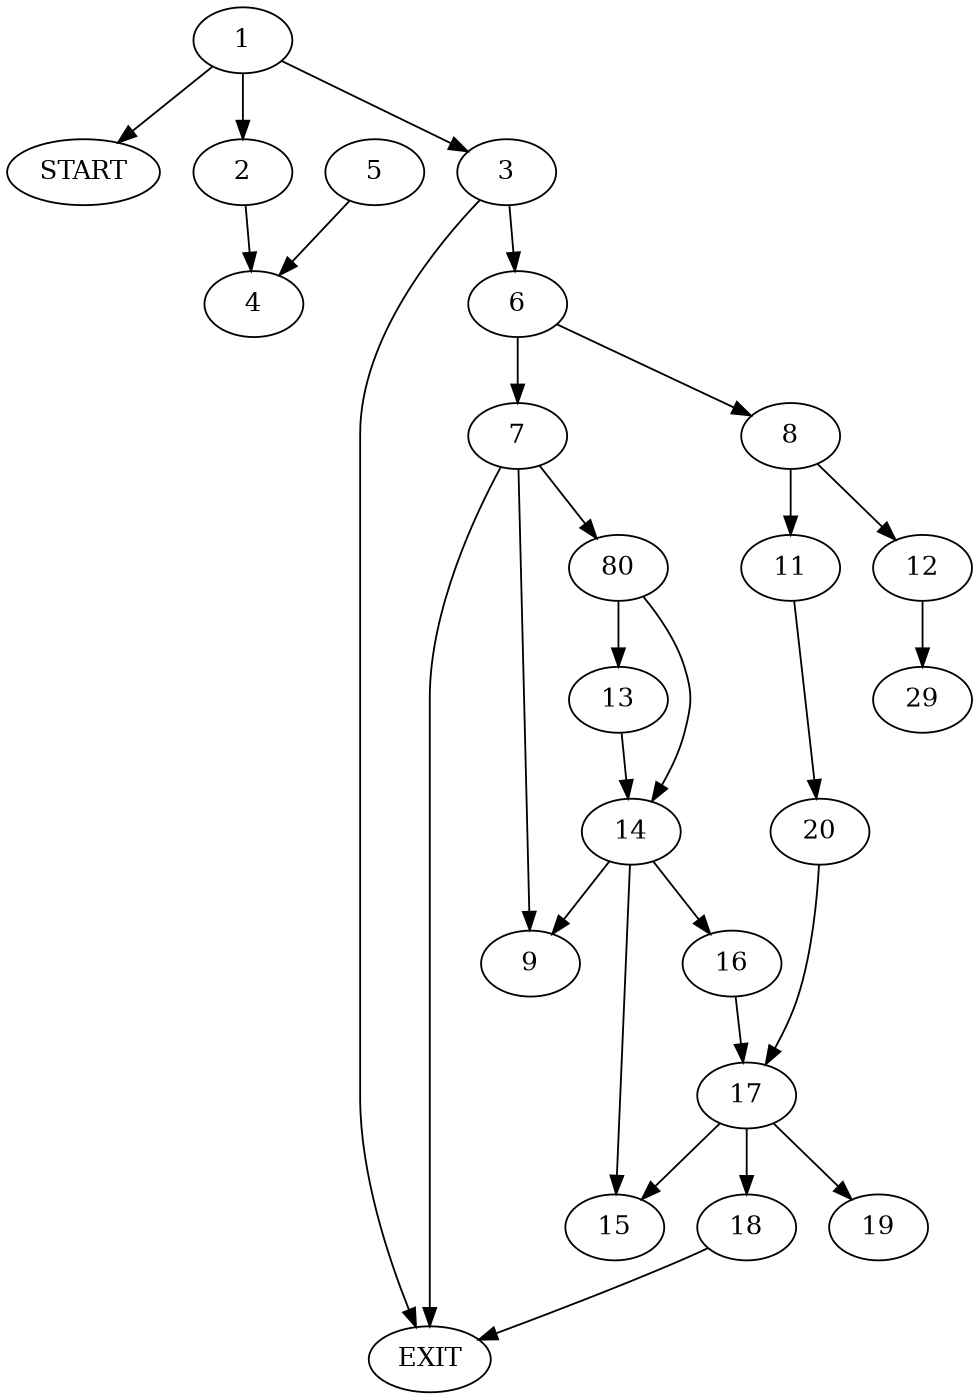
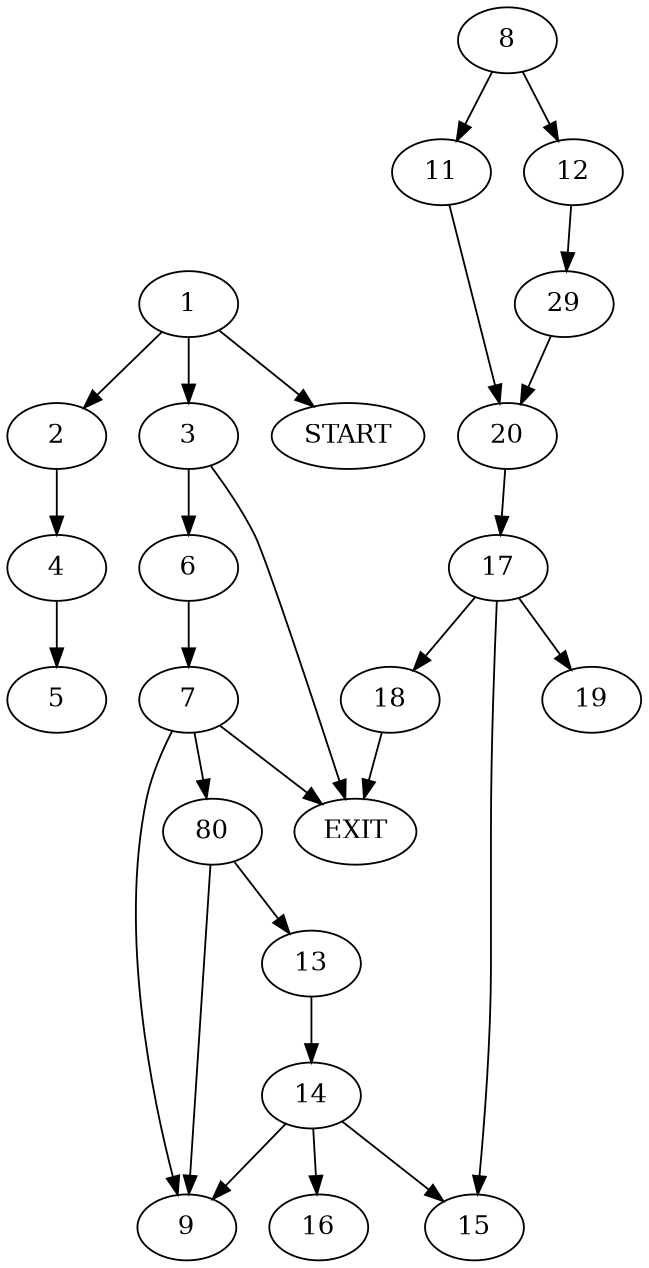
edge "5" -> "4": reversed
edge "29" -> "20": added
edge "6" -> "8": removed
edge "80" -> "14": now "80" -> "9"
edge "16" -> "17": removed
